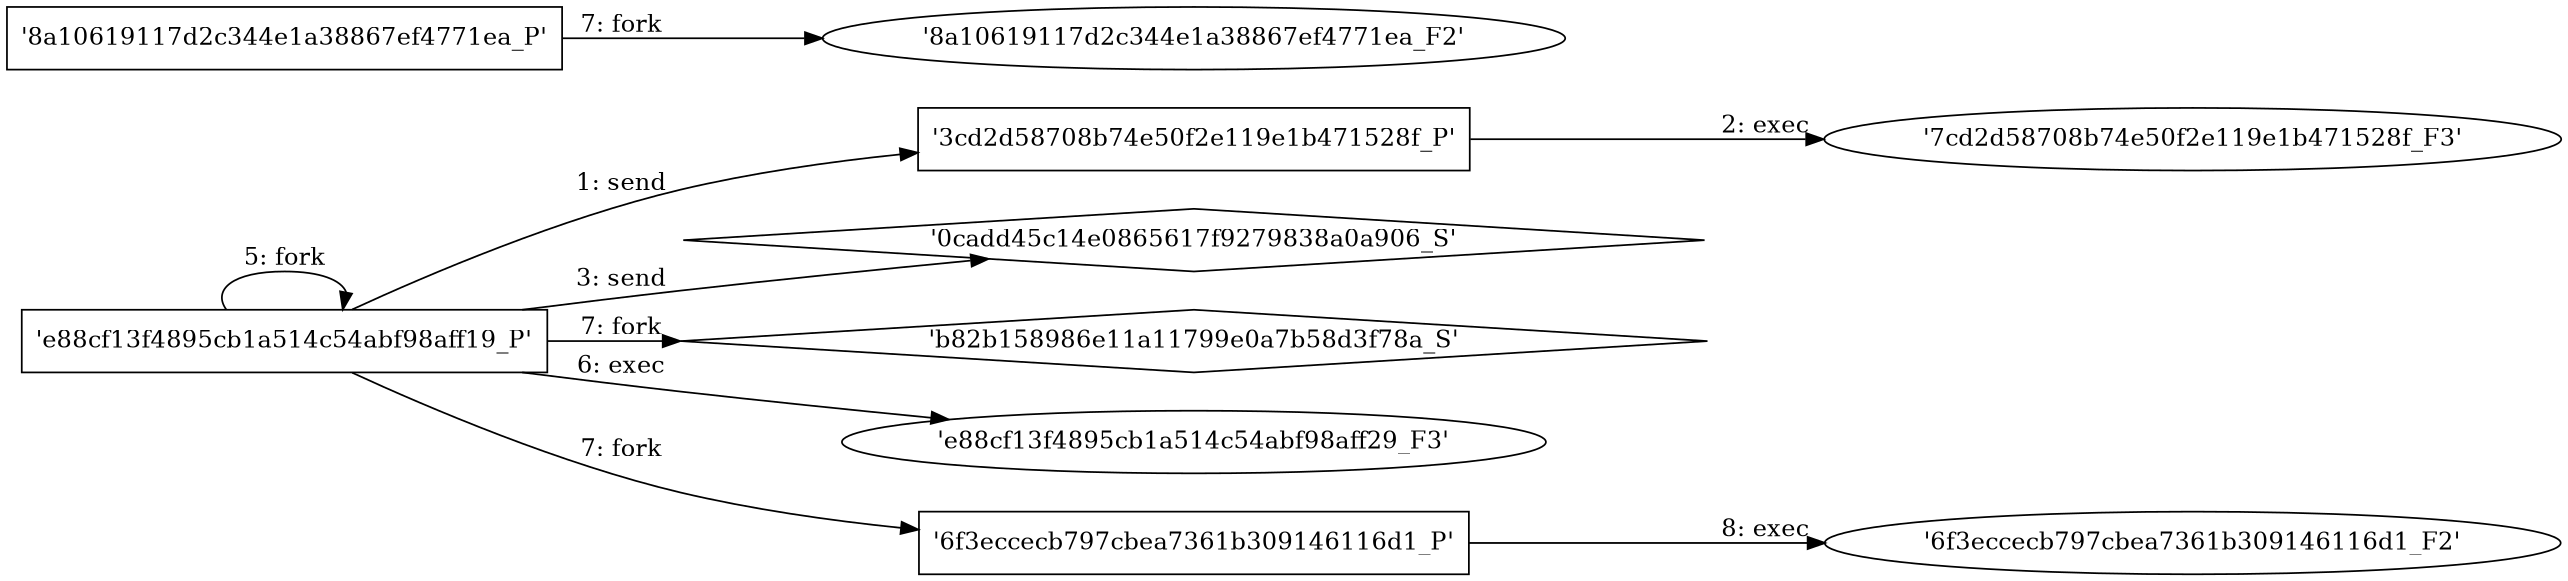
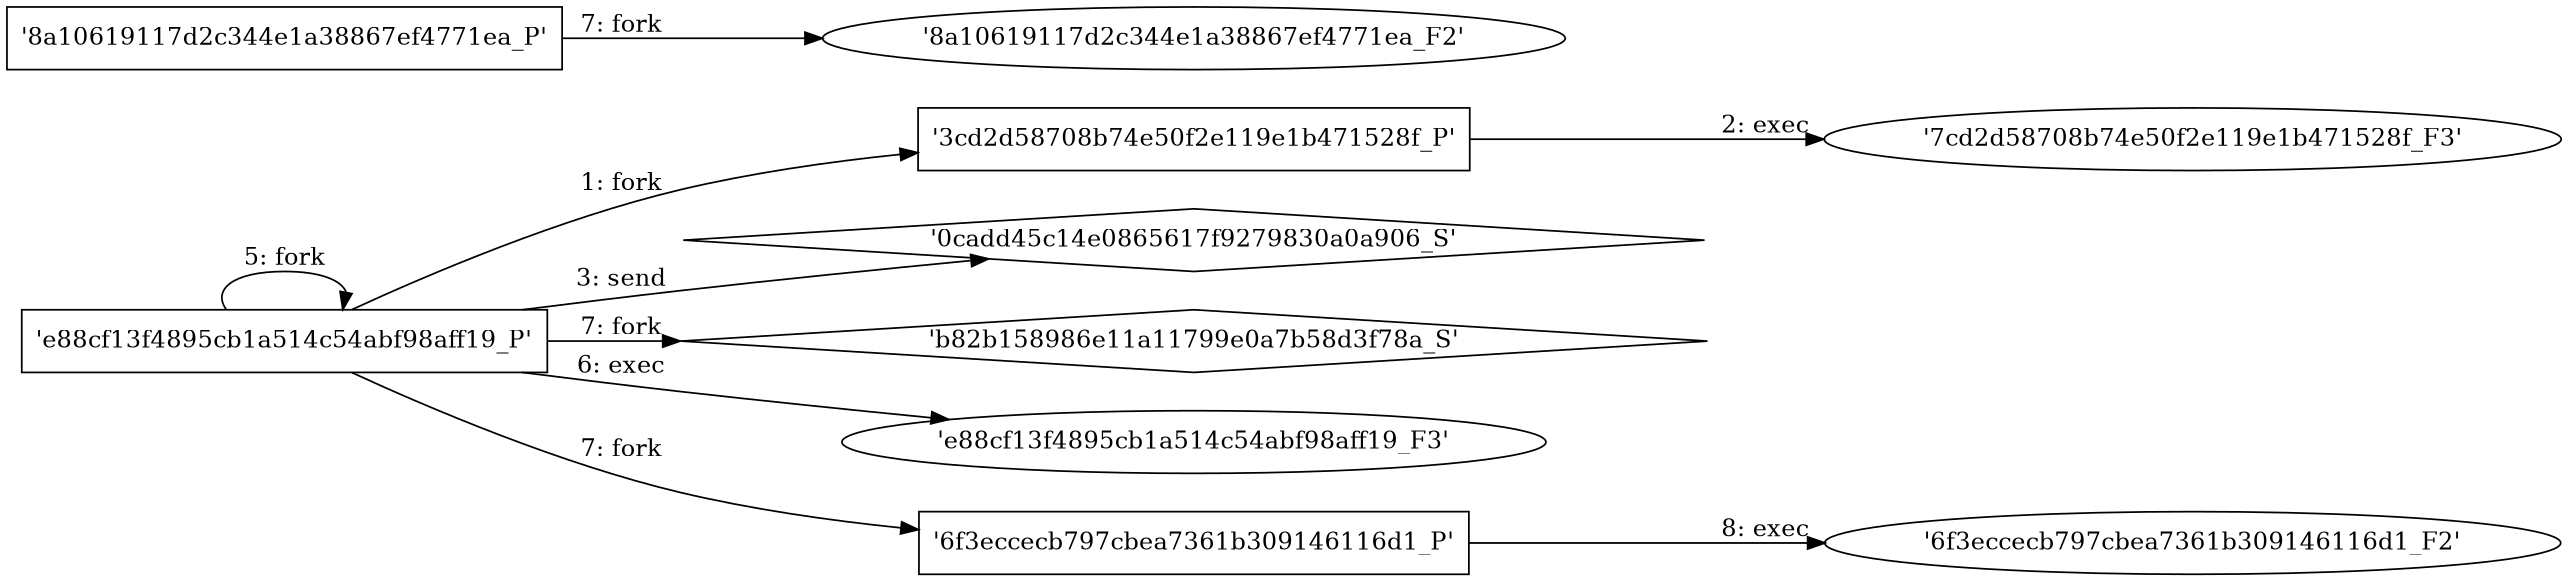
edge "'e88cf13f4895cb1a514c54abf98aff19_P'" -> "'3cd2d58708b74e50f2e119e1b471528f_P'": label "1: send" -> "1: fork"
node "'0cadd45c14e0865617f9279838a0a906_S'": label "'0cadd45c14e0865617f9279838a0a906_S'" -> "'0cadd45c14e0865617f9279830a0a906_S'"
node "'e88cf13f4895cb1a514c54abf98aff29_F3'": label "'e88cf13f4895cb1a514c54abf98aff29_F3'" -> "'e88cf13f4895cb1a514c54abf98aff19_F3'"
